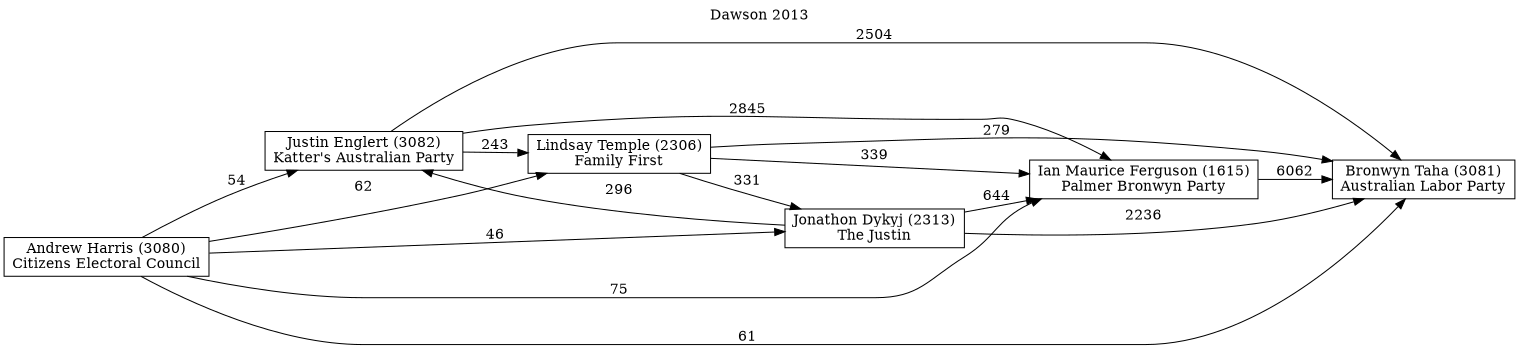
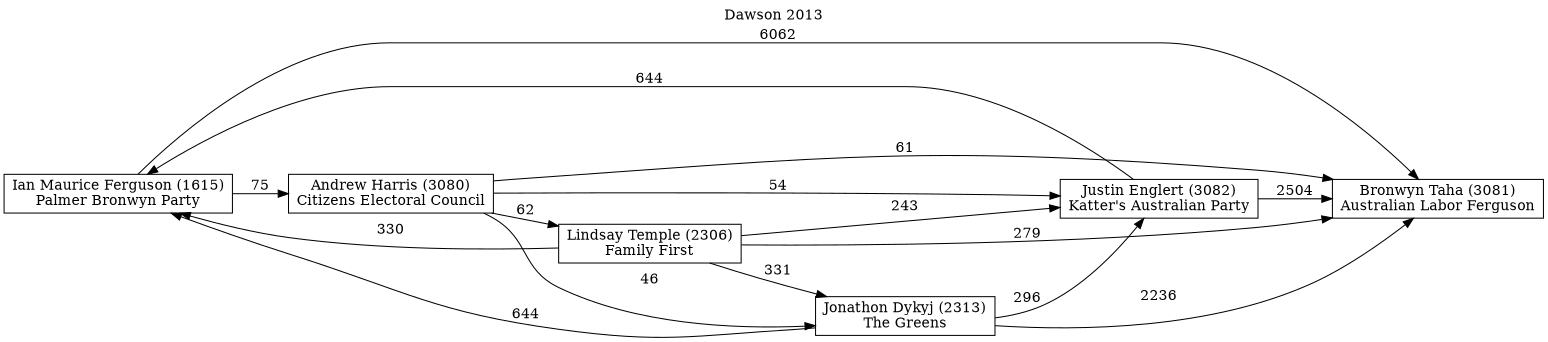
edge "Justin Englert (3082) Katter's Australian Party" -> "Ian Maurice Ferguson (1615) Palmer Bronwyn Party": label "2845" -> "644"
edge "Justin Englert (3082) Katter's Australian Party" -> "Lindsay Temple (2306) Family First": reversed
edge "Lindsay Temple (2306) Family First" -> "Ian Maurice Ferguson (1615) Palmer Bronwyn Party": label "339" -> "330"
node "Bronwyn Taha (3081) Australian Labor Party": label "Bronwyn Taha (3081) Australian Labor Party" -> "Bronwyn Taha (3081) Australian Labor Ferguson"
node "Jonathon Dykyj (2313) The Justin": label "Jonathon Dykyj (2313) The Justin" -> "Jonathon Dykyj (2313) The Greens"
edge "Andrew Harris (3080) Citizens Electoral Council" -> "Ian Maurice Ferguson (1615) Palmer Bronwyn Party": reversed
